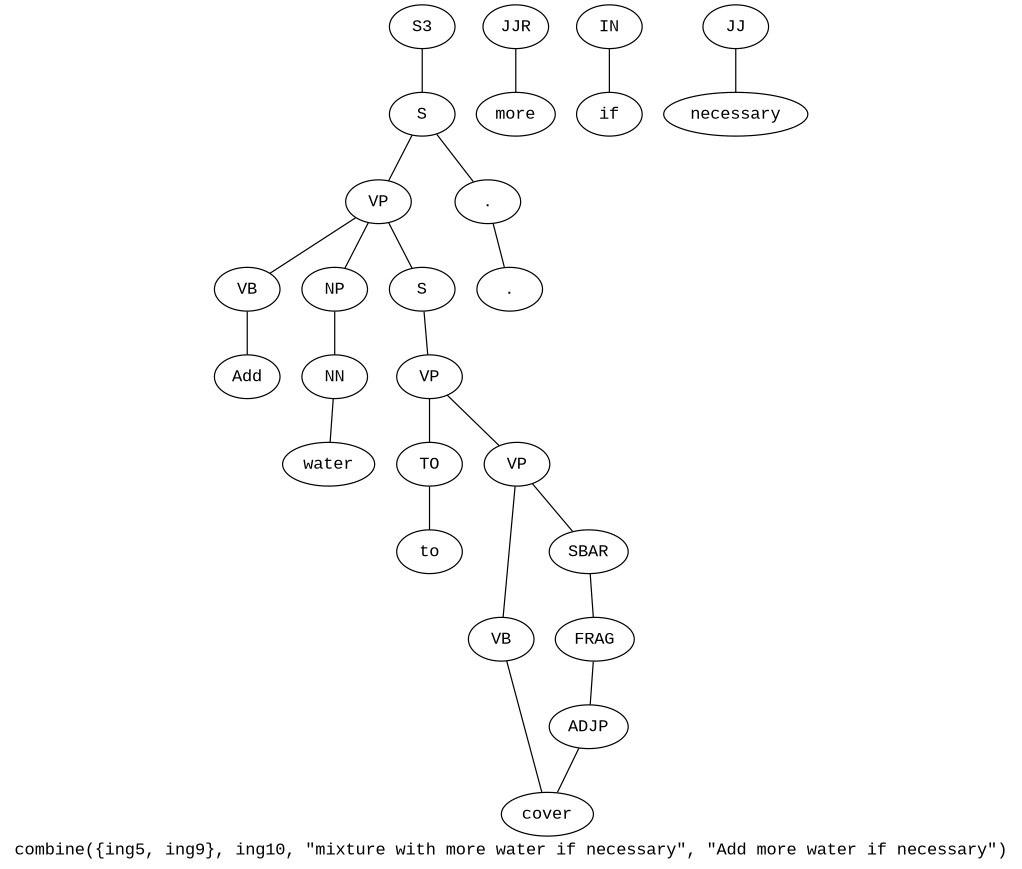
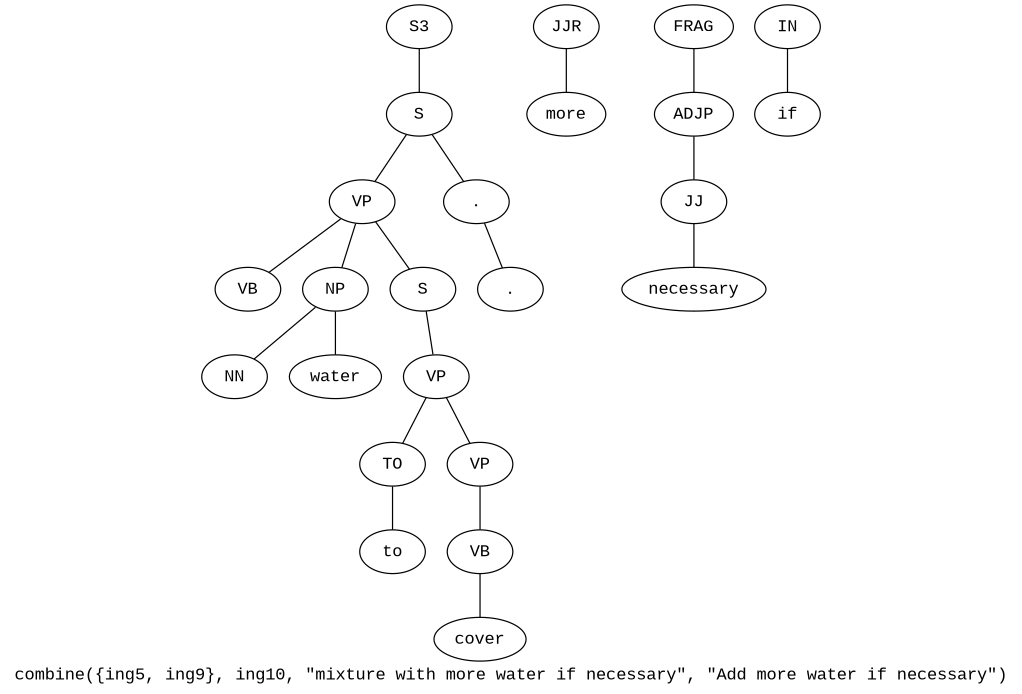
node "Add": removed
edge "NN" -- "water": now "NP" -- "water"
node "SBAR": removed
edge "ADJP" -- "cover": now "ADJP" -- "JJ"
